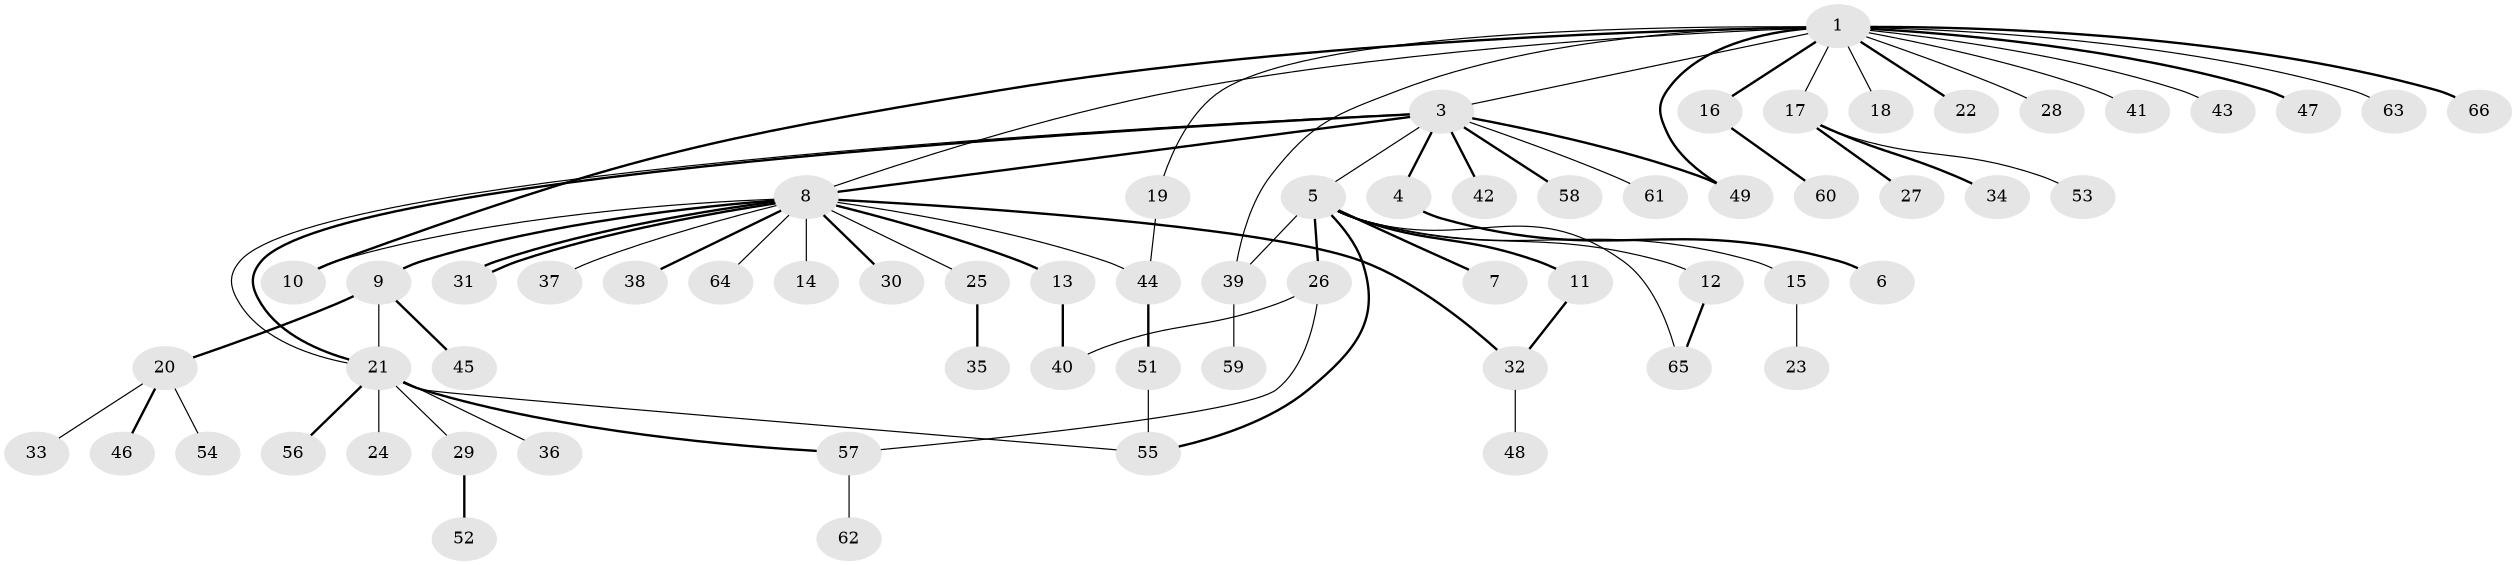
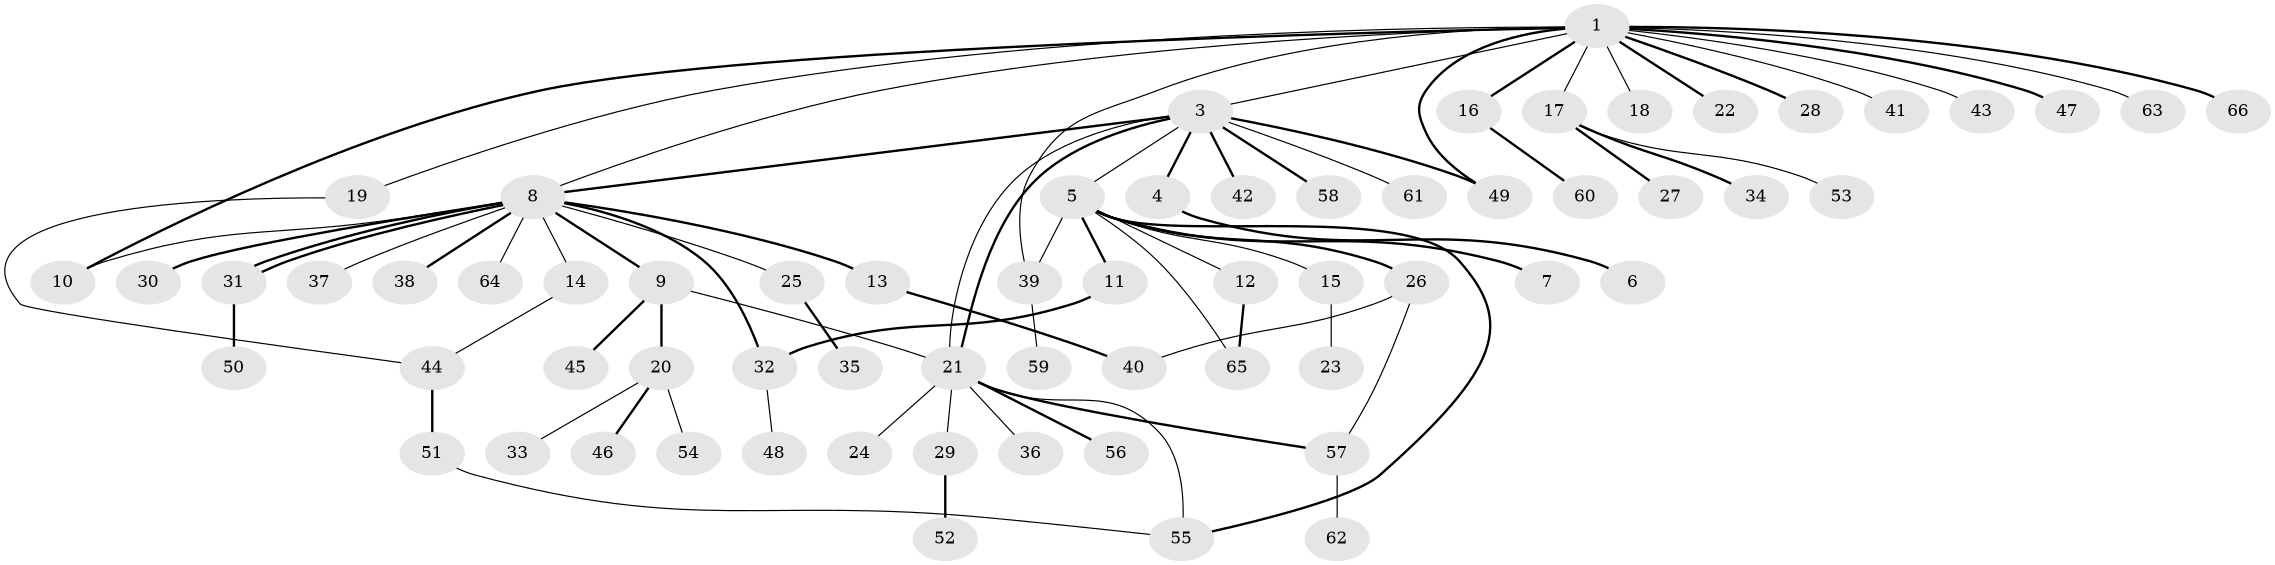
edge "1" -- "28": style solid -> bold
edge "8" -- "44": now "14" -- "44"
node "50": added
